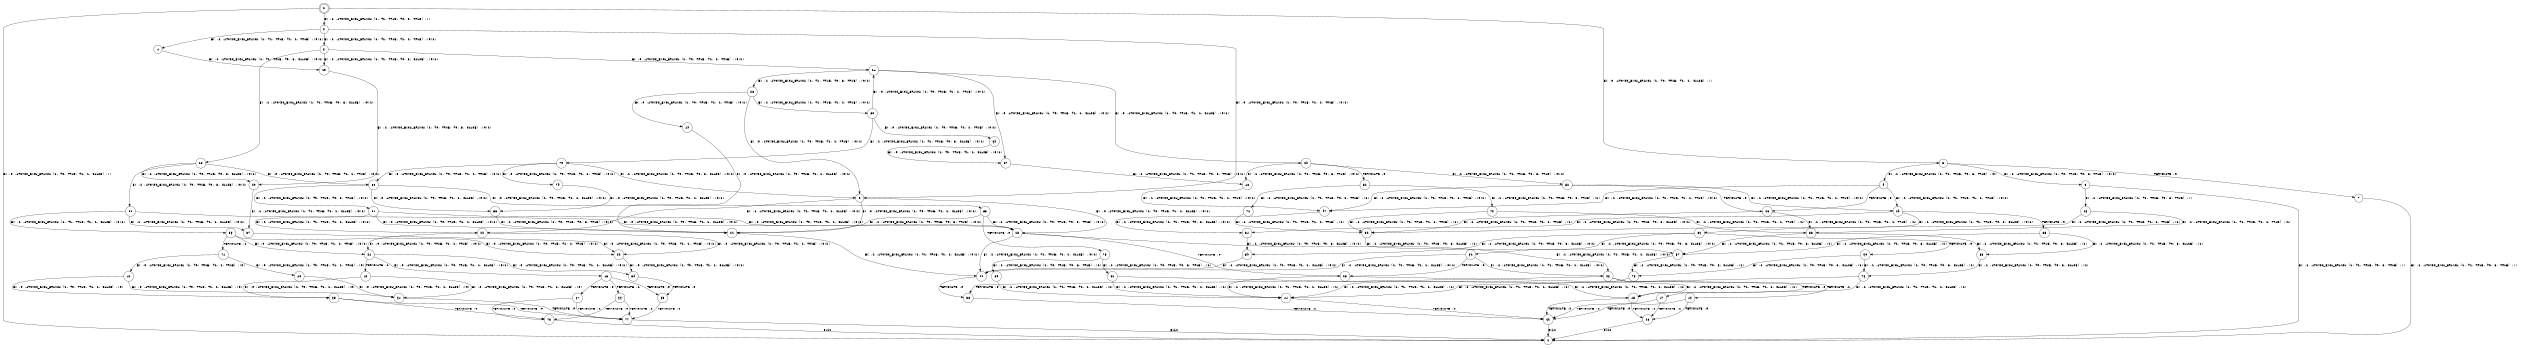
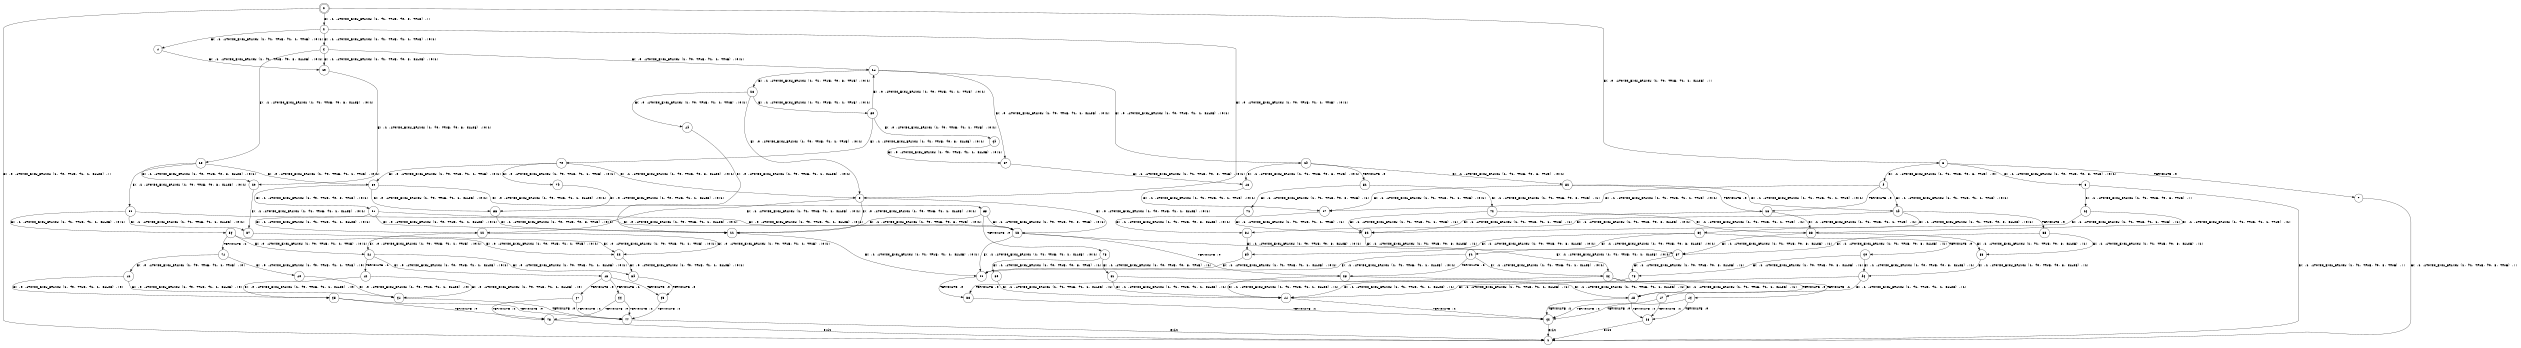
node "97": label "97" -> "17"
node "76": label "76" -> "96"
